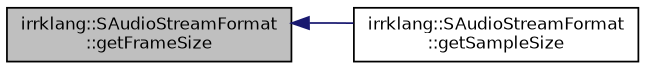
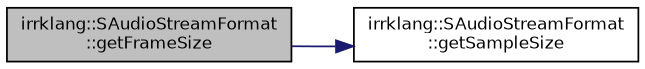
edge "irrklang::SAudioStreamFormat ::getSampleSize" -> "irrklang::SAudioStreamFormat ::getFrameSize": reversed
